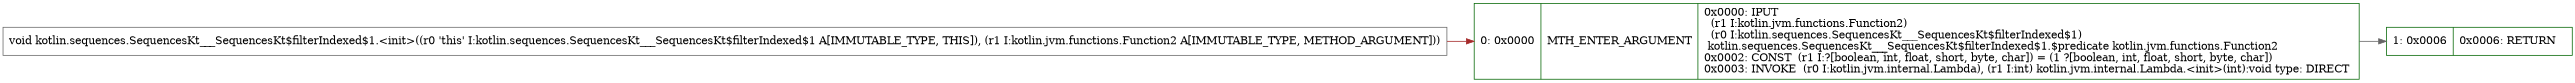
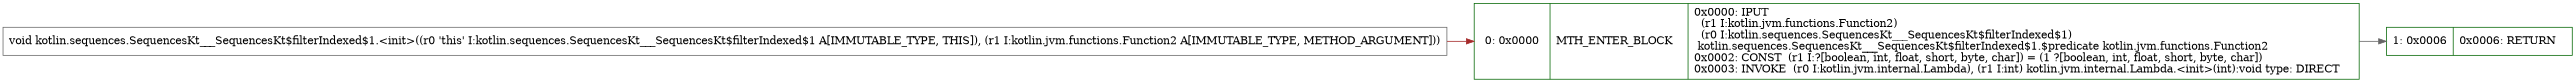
node "0: 0x0000": text "MTH_ENTER_ARGUMENT" -> "MTH_ENTER_BLOCK"
